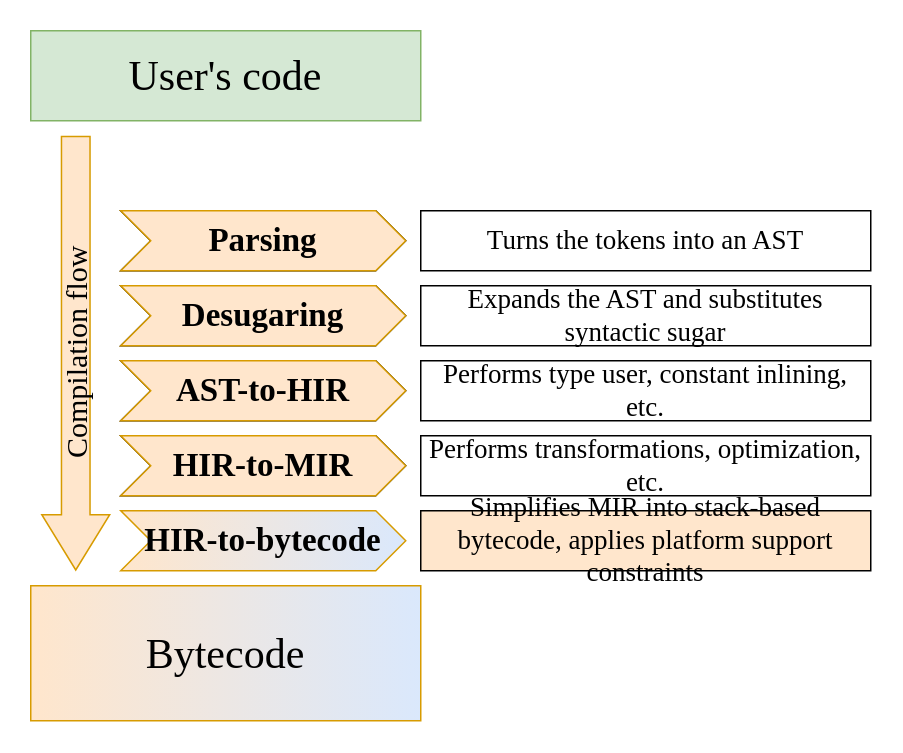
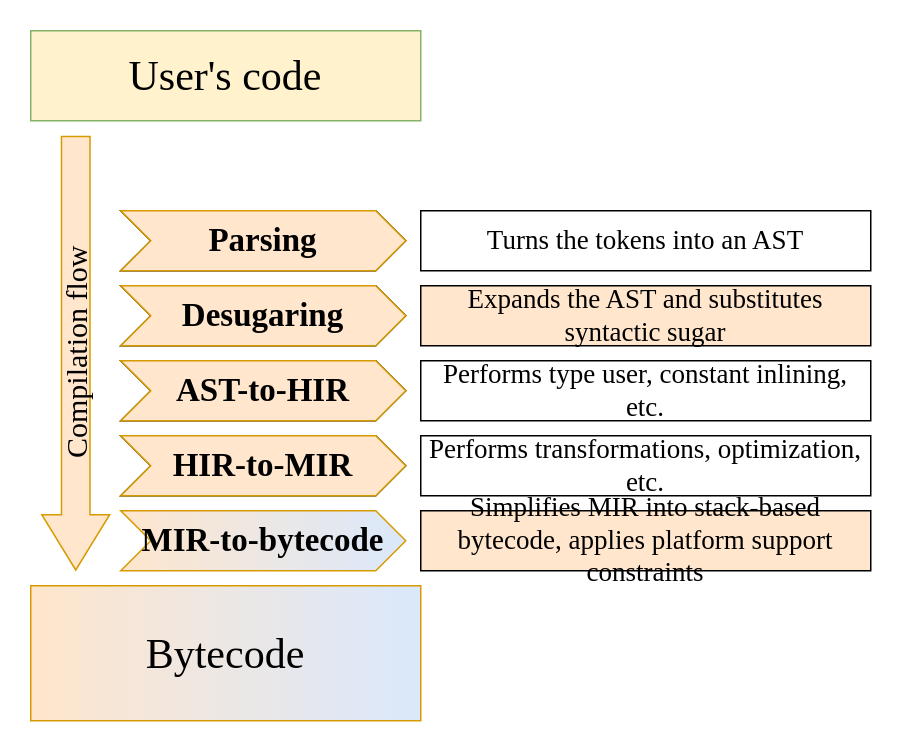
node "User's code": fillcolor #d5e8d4 -> #fff2cc
node "Expands the AST and substitutes syntactic sugar": fillcolor #ffffff -> #ffe6cc
node "HIR-to-bytecode": label "HIR-to-bytecode" -> "MIR-to-bytecode"
